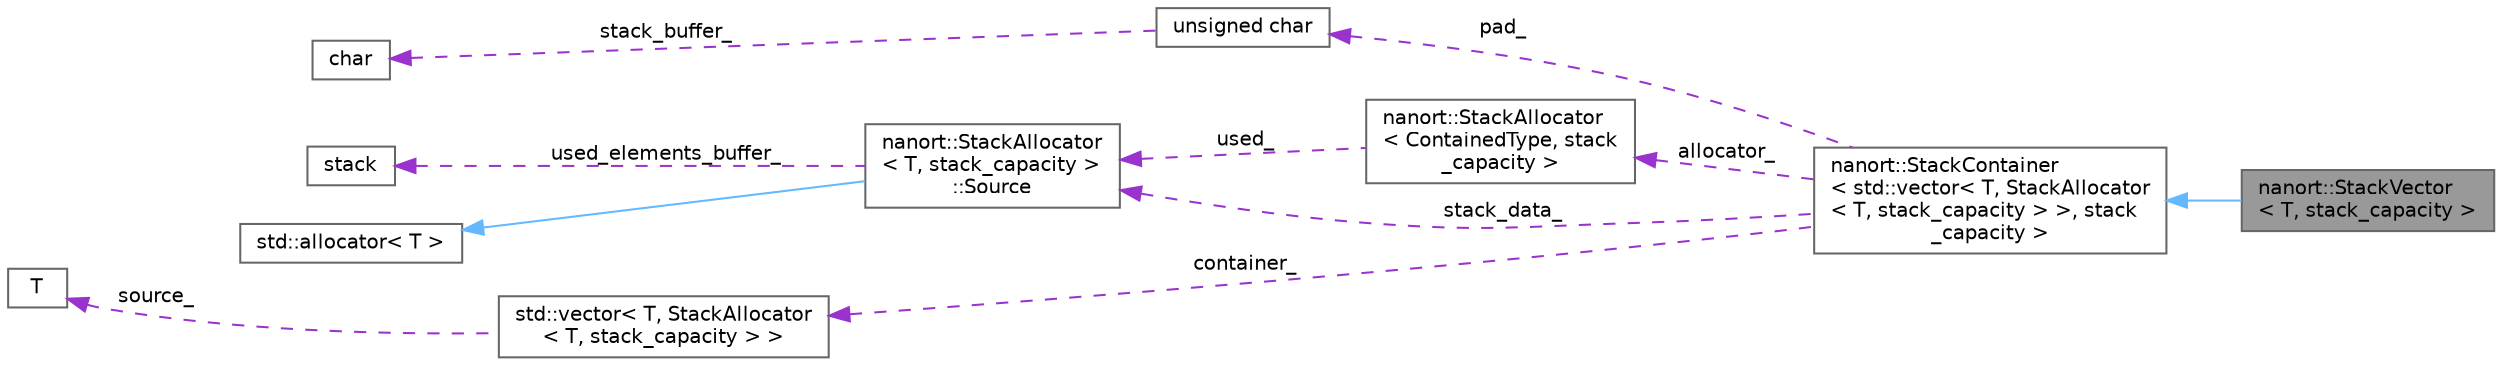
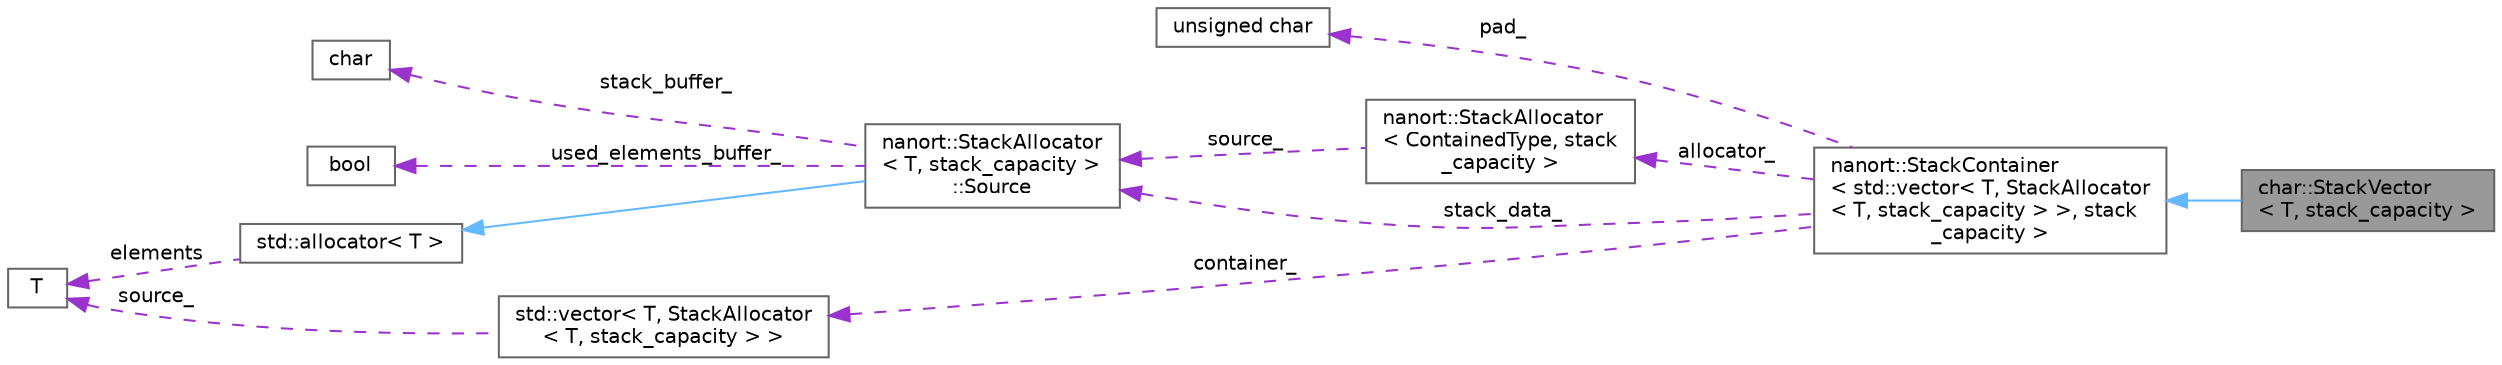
edge "unsigned char" -> "char": now "nanort::StackAllocator < T, stack_capacity > ::Source" -> "char"
edge "nanort::StackAllocator < ContainedType, stack _capacity >" -> "nanort::StackAllocator < T, stack_capacity > ::Source": label " used_" -> " source_"
node "stack": label "stack" -> "bool"
node "nanort::StackVector < T, stack_capacity >": label "nanort::StackVector < T, stack_capacity >" -> "char::StackVector < T, stack_capacity >"
edge "std::allocator< T >" -> "T": added, label "elements"
